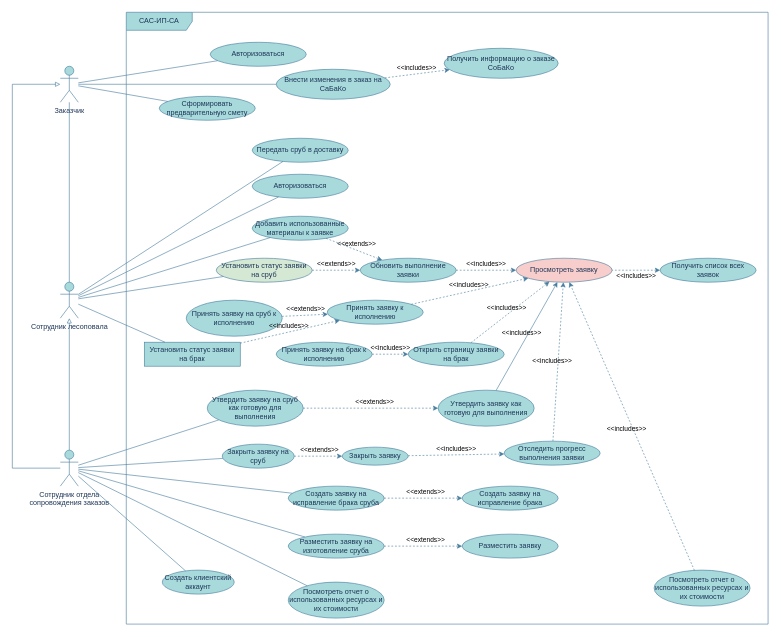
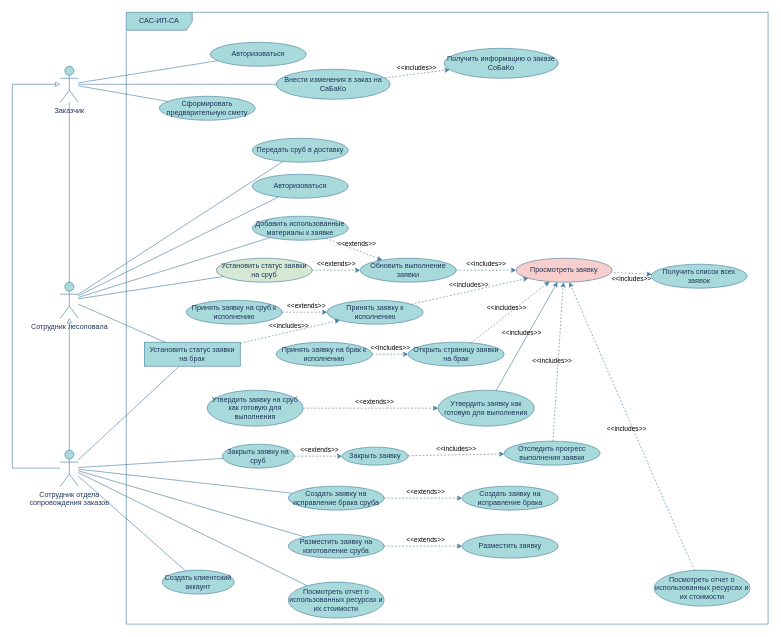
node "Получить список всех заявок": moved (708, 270) -> (699, 276)
node "Принять заявку на сруб к исполнению": size 96x36 -> 96x24
edge "Утвердить заявку на сруб как готовую для выполнения" -- "Сотрудник отдела сопровождения заказов": now "Установить статус заявки на брак" -- "Сотрудник отдела сопровождения заказов"
